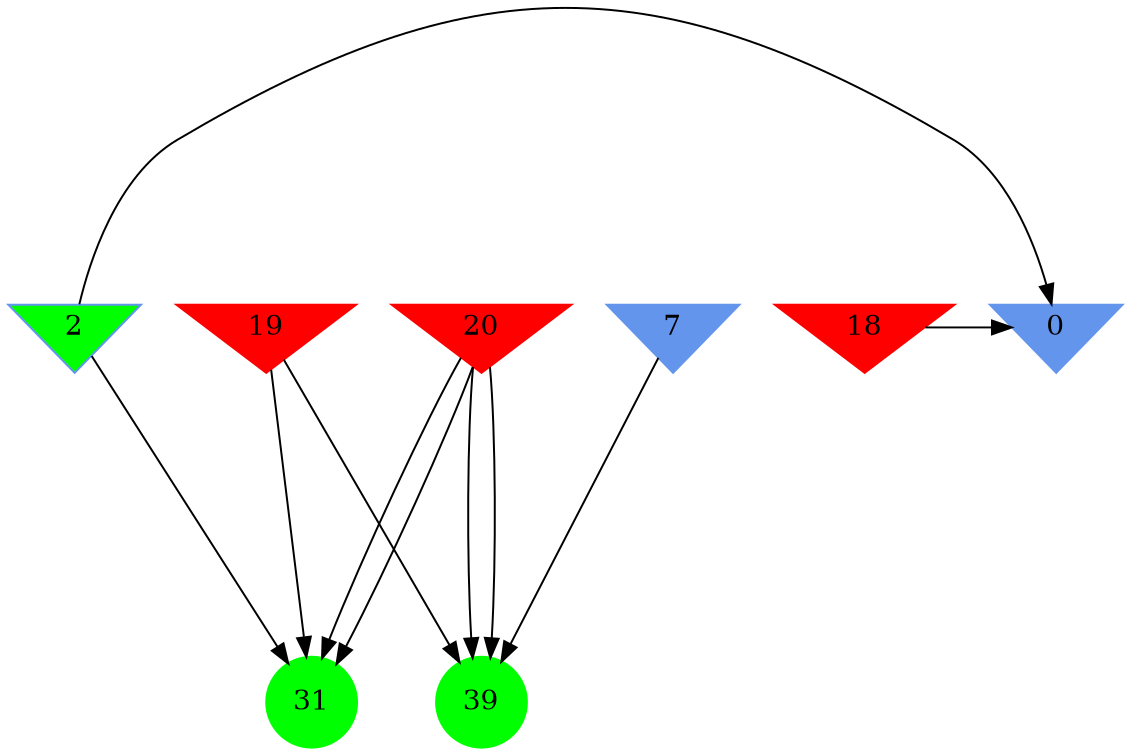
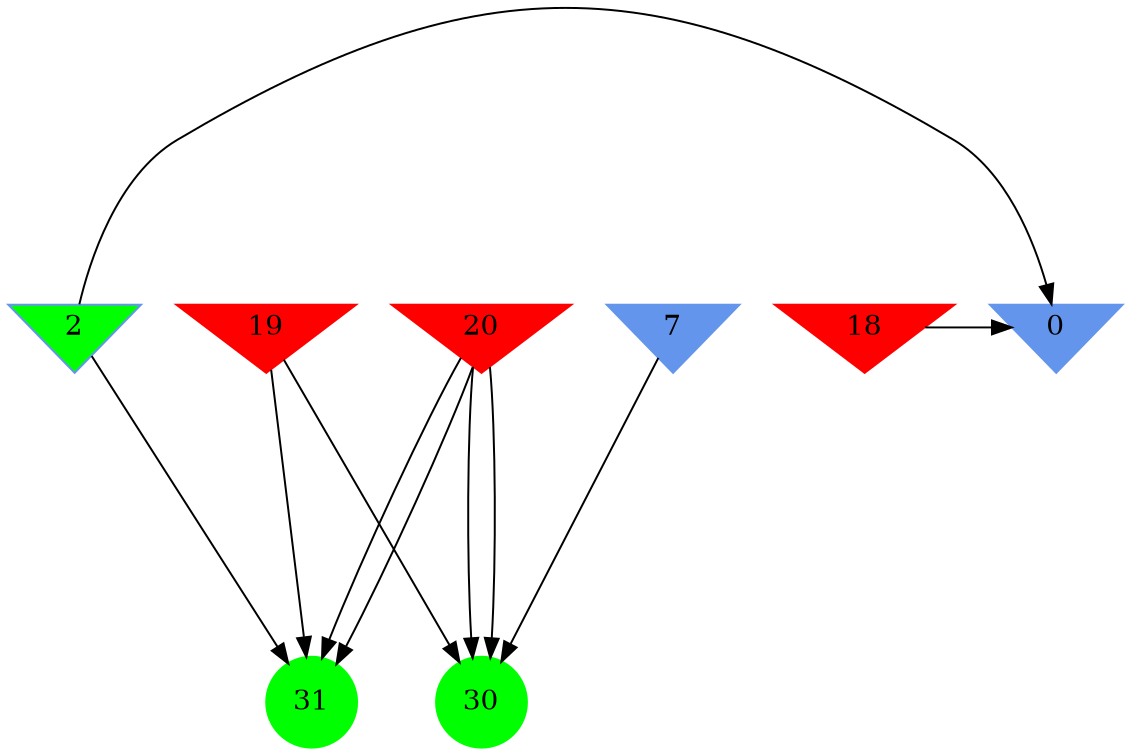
node "39": label "39" -> "30"
